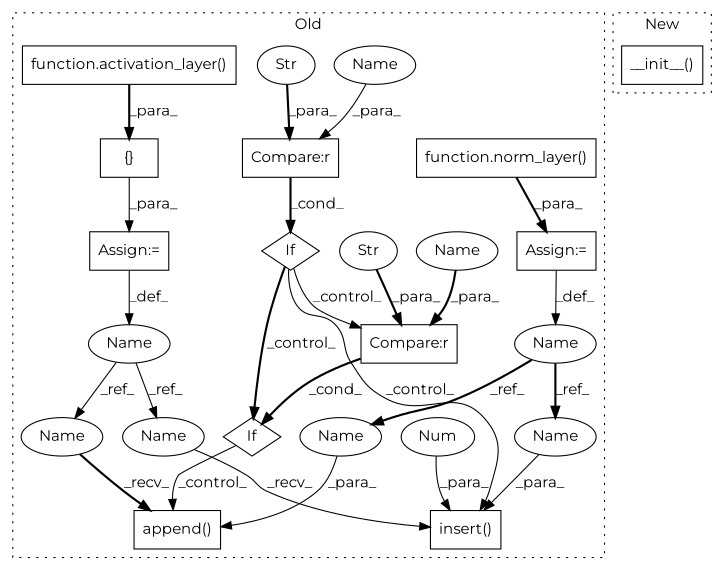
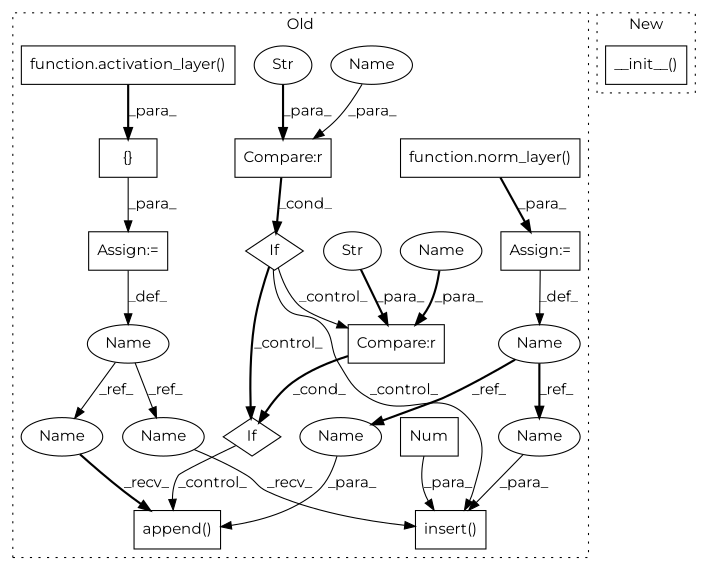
node "Num": shape ellipse -> box
